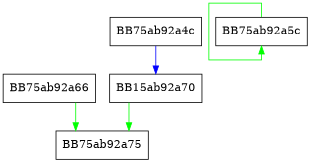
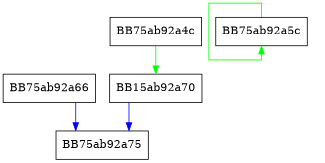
edge "BB75ab92a4c" -> "BB15ab92a70": color blue -> green
edge "BB75ab92a66" -> "BB75ab92a75": color green -> blue
edge "BB15ab92a70" -> "BB75ab92a75": color green -> blue
